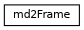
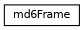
node "md2Frame": label "md2Frame" -> "md6Frame"
